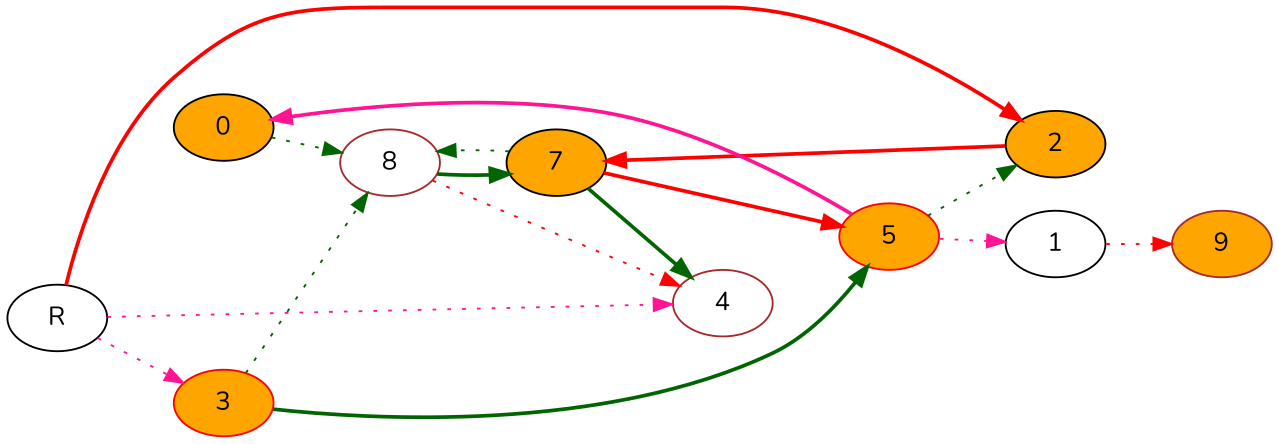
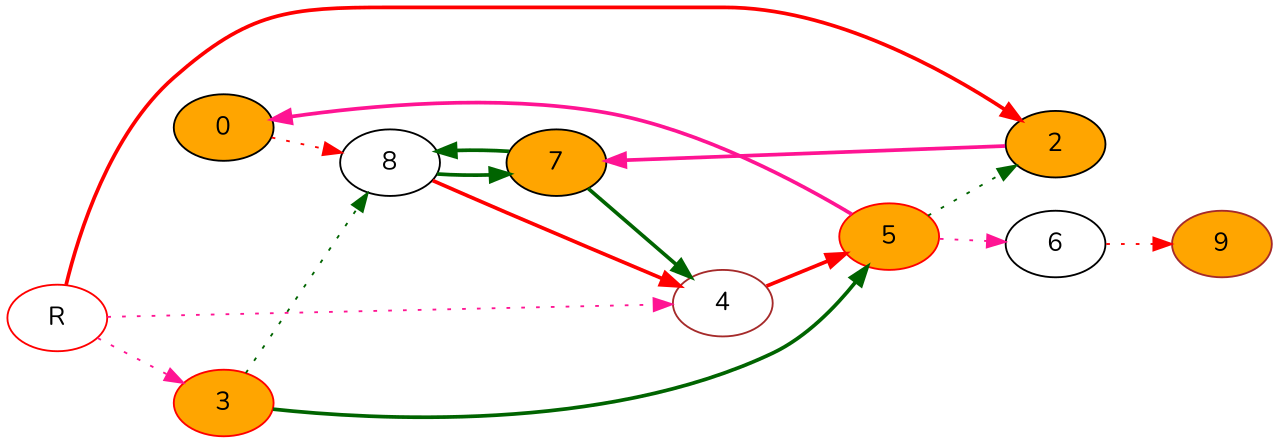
edge "0" -> "8": color darkgreen -> red
edge "7" -> "8": style dotted -> bold
edge "2" -> "7": color red -> deeppink
node "8": color brown -> black
edge "7" -> "5": now "4" -> "5"
edge "8" -> "4": style dotted -> bold
node "1": label "1" -> "6"
node "R": color black -> red
